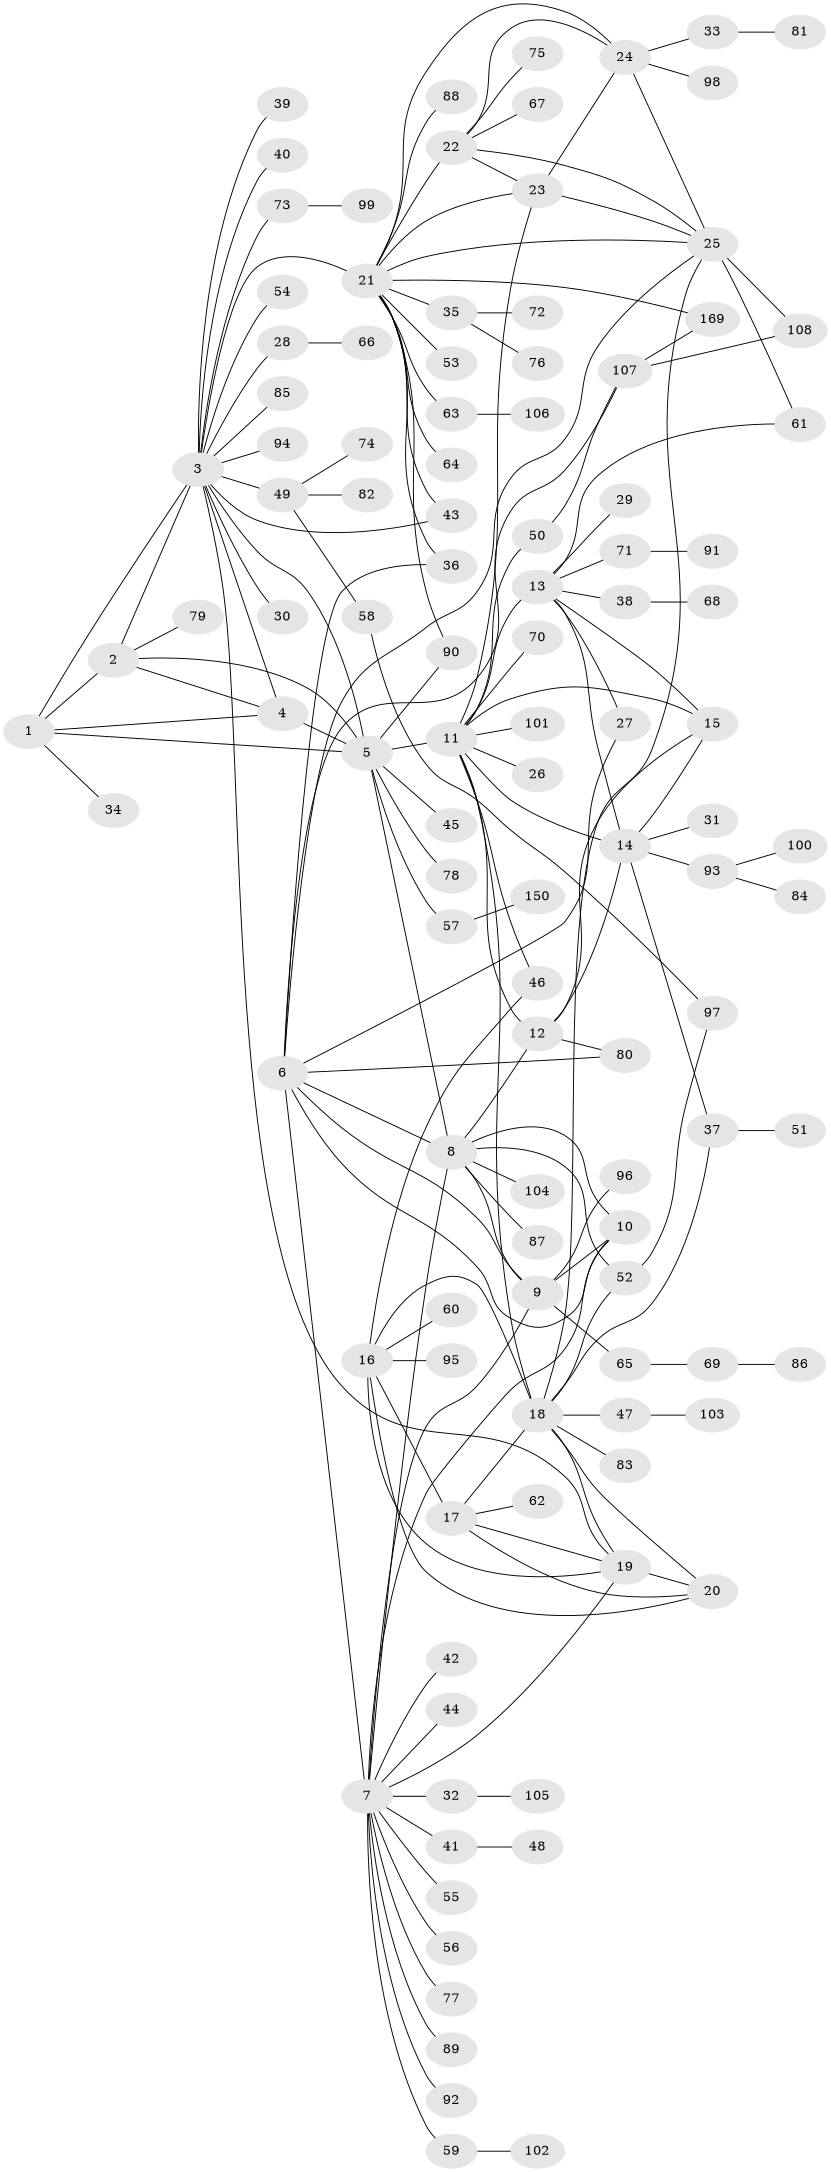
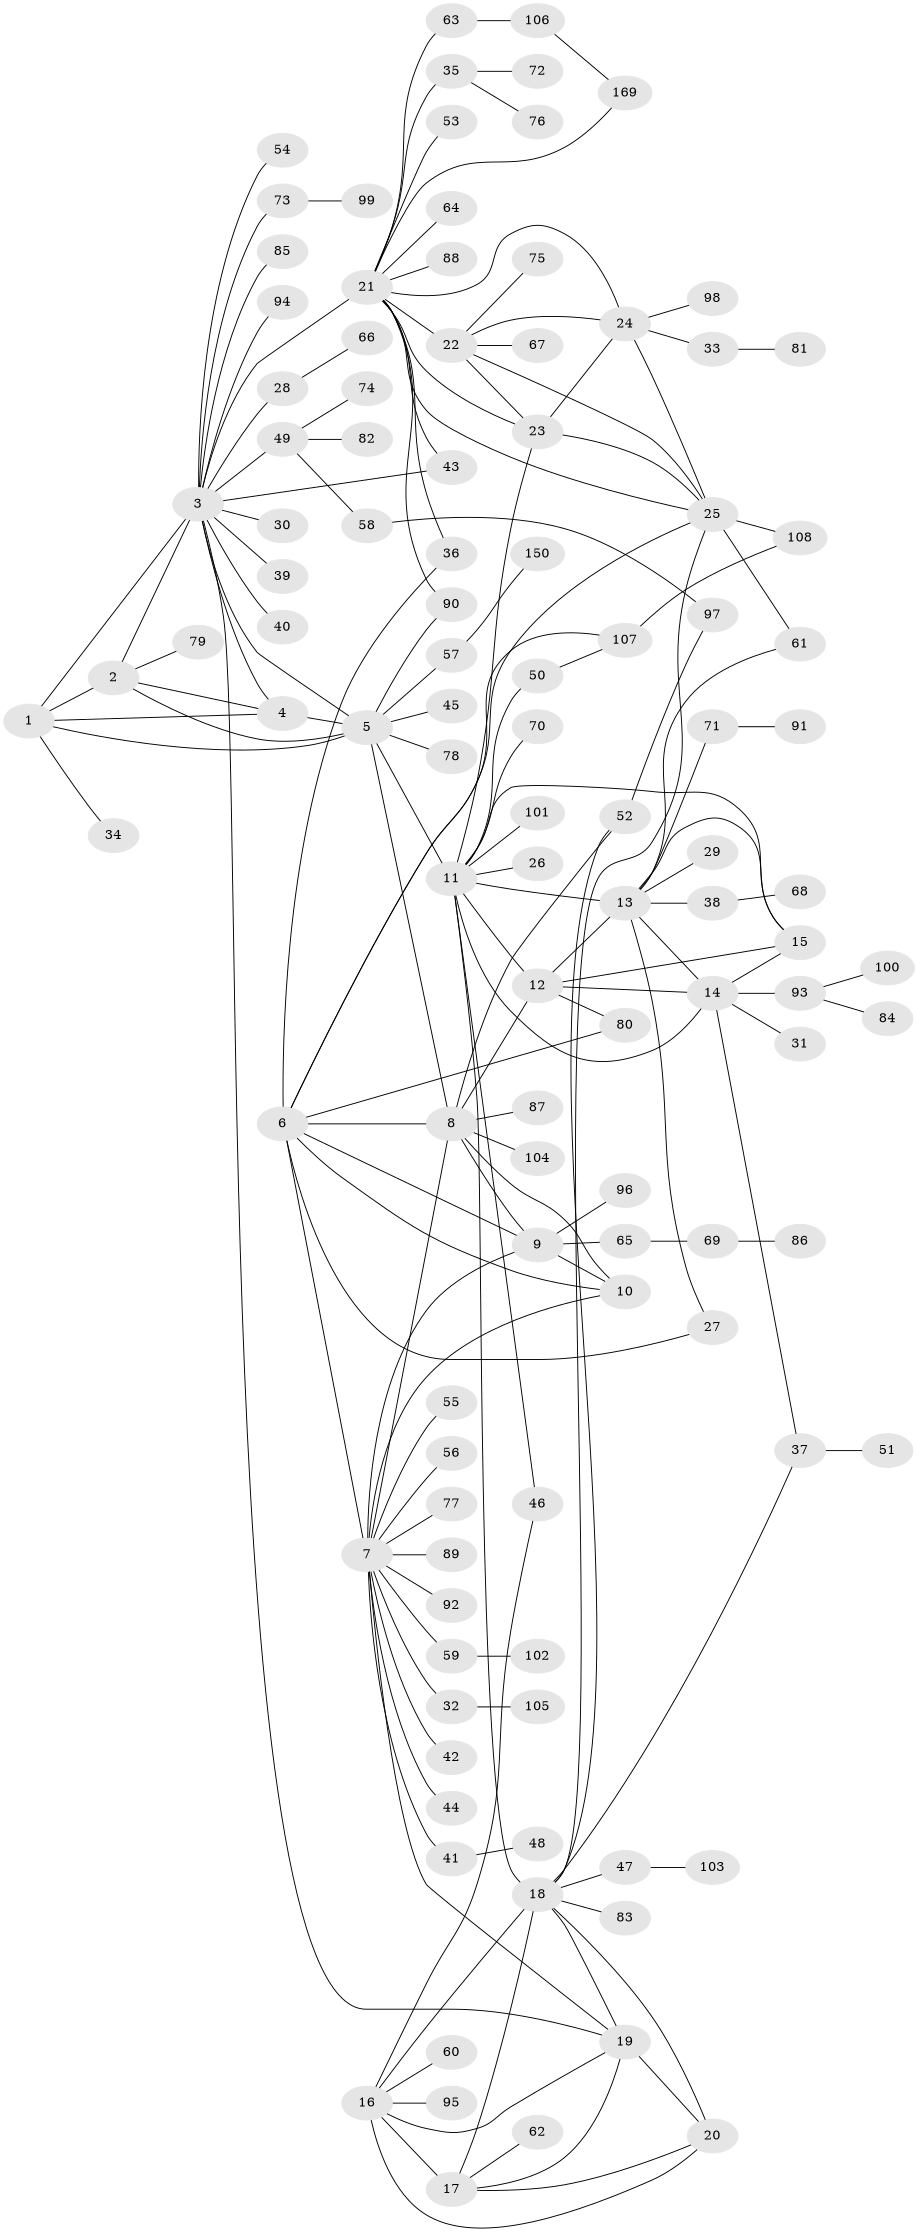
edge "169" -- "107": now "169" -- "106"
edge "13" -- "12": added
